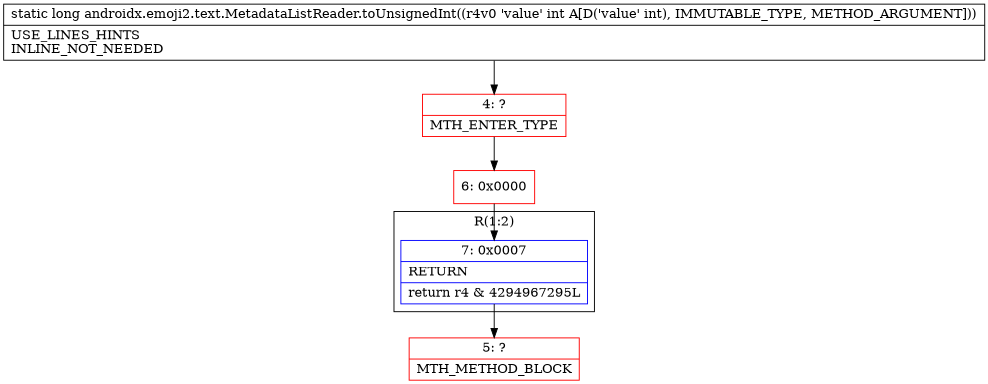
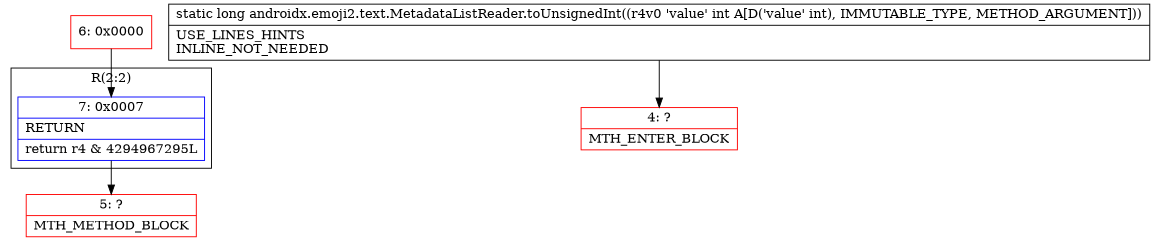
node "4: ?": text "MTH_ENTER_TYPE" -> "MTH_ENTER_BLOCK"
edge "4: ?" -> "6: 0x0000": removed
cluster "R(1:2)": label "R(1:2)" -> "R(2:2)"
